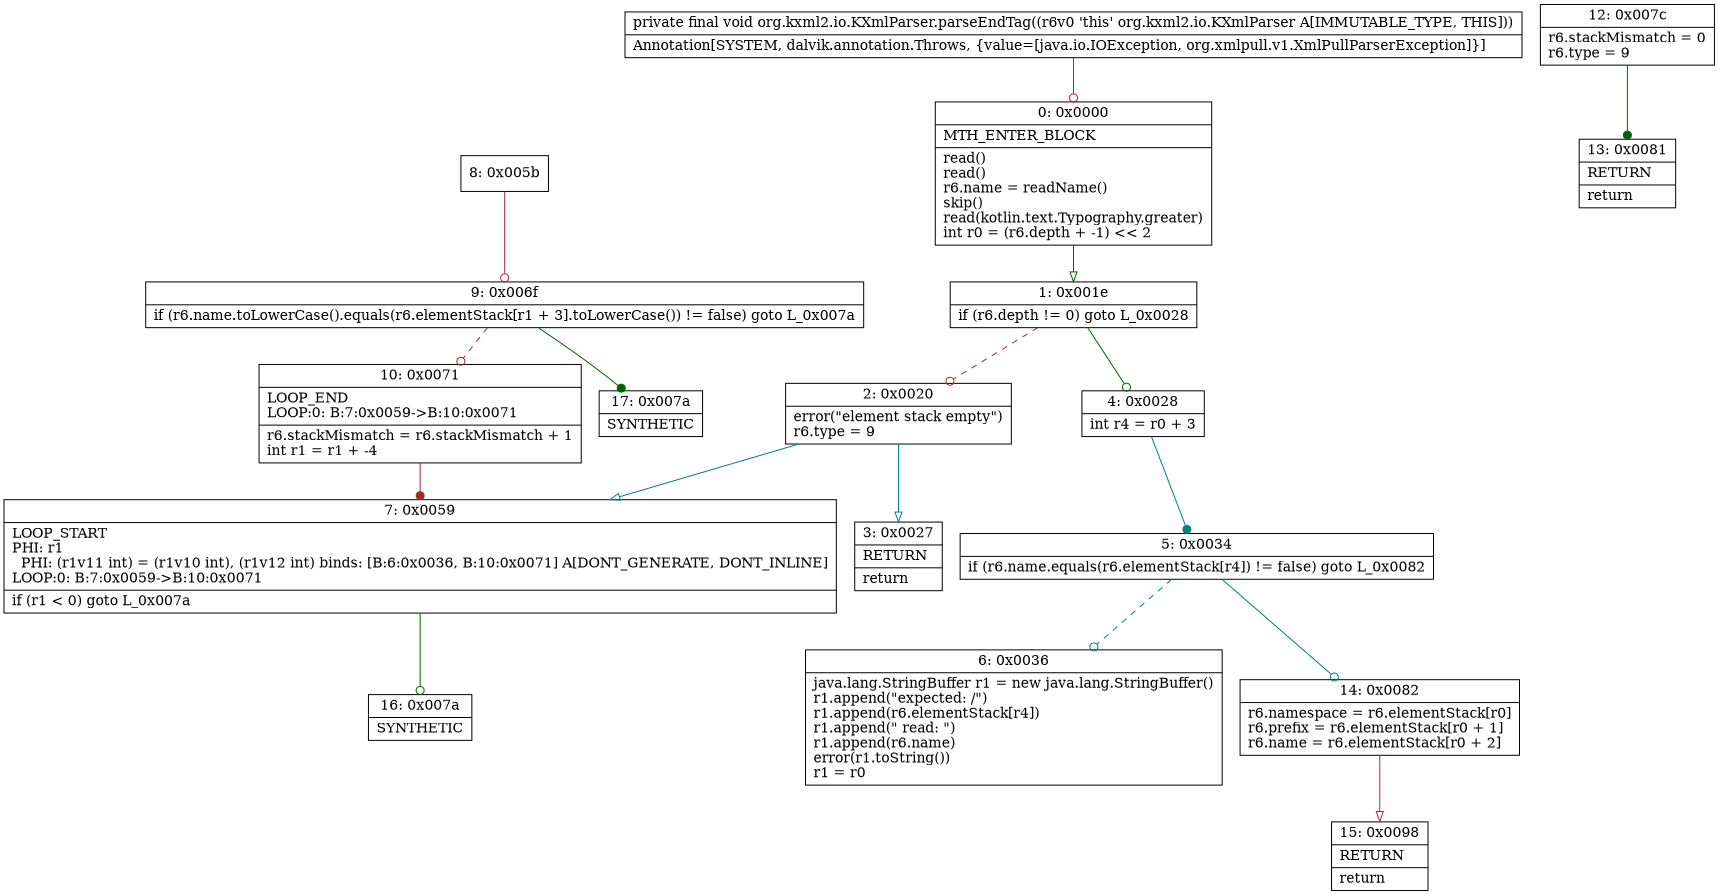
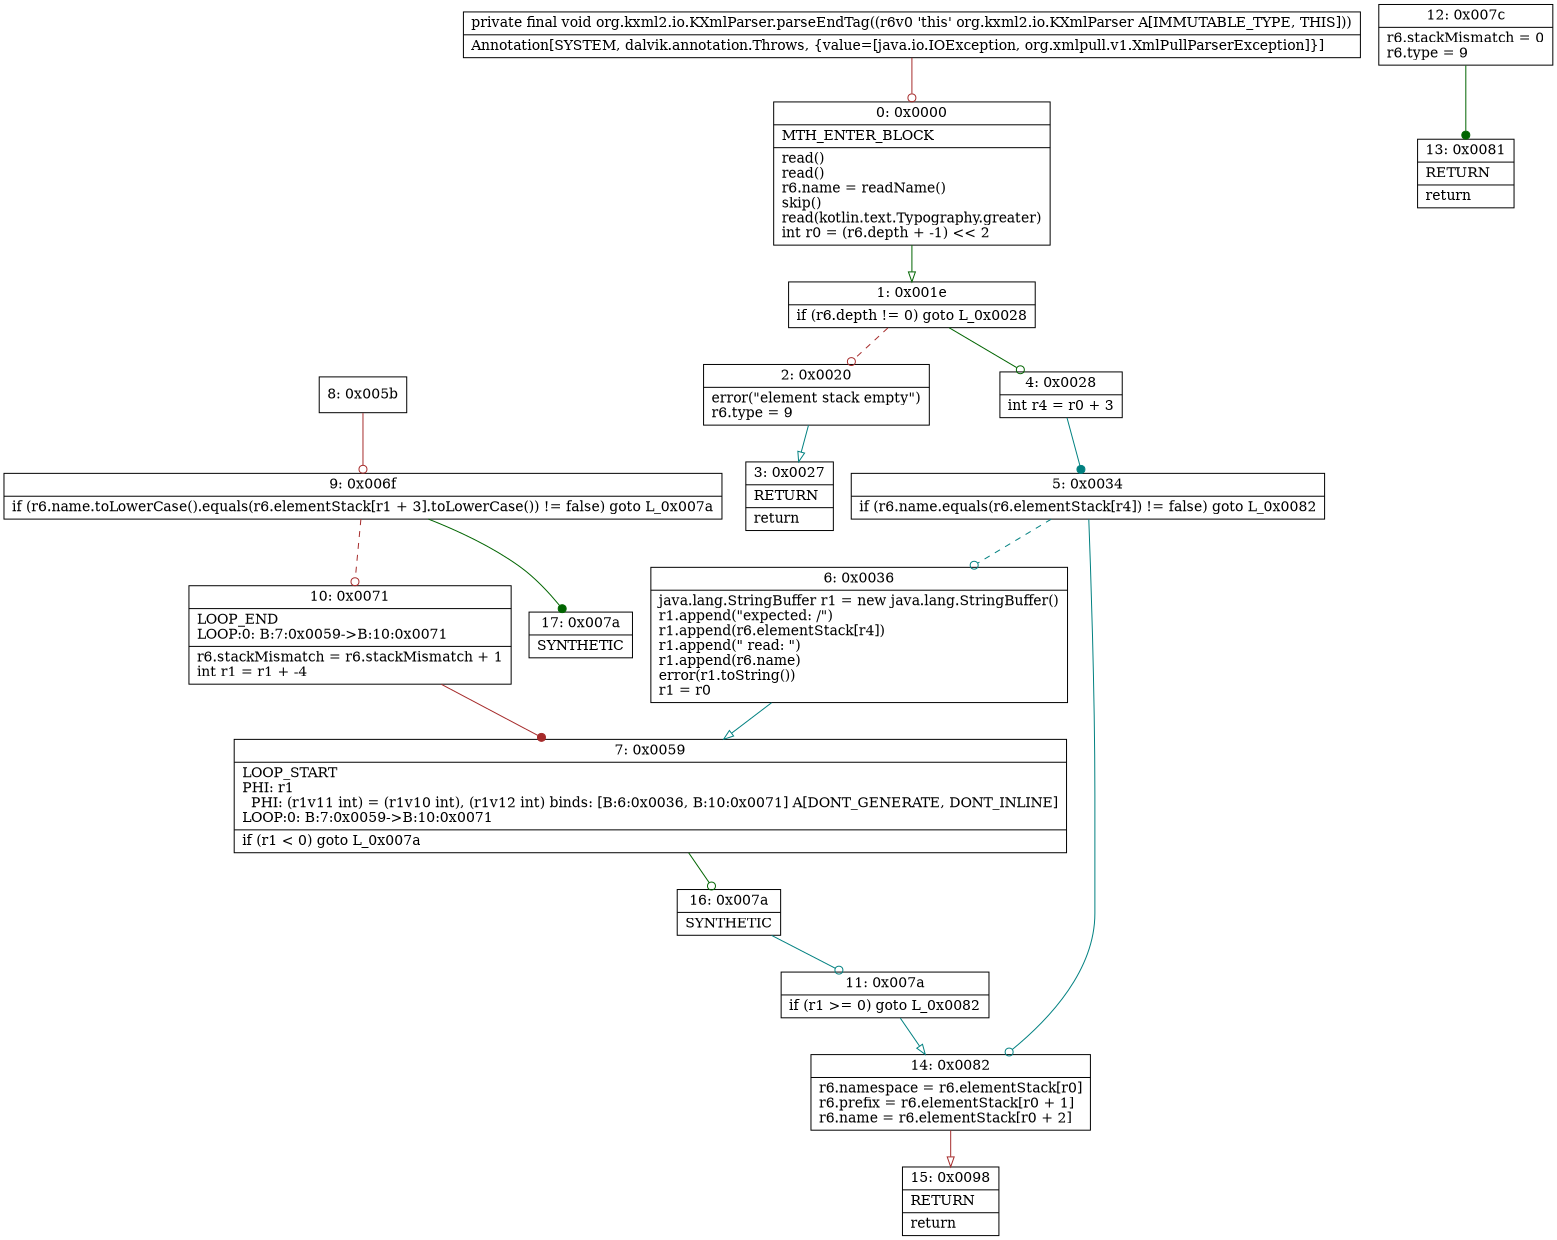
edge "2: 0x0020" -> "7: 0x0059": now "6: 0x0036" -> "7: 0x0059"
node "11: 0x007a": added
